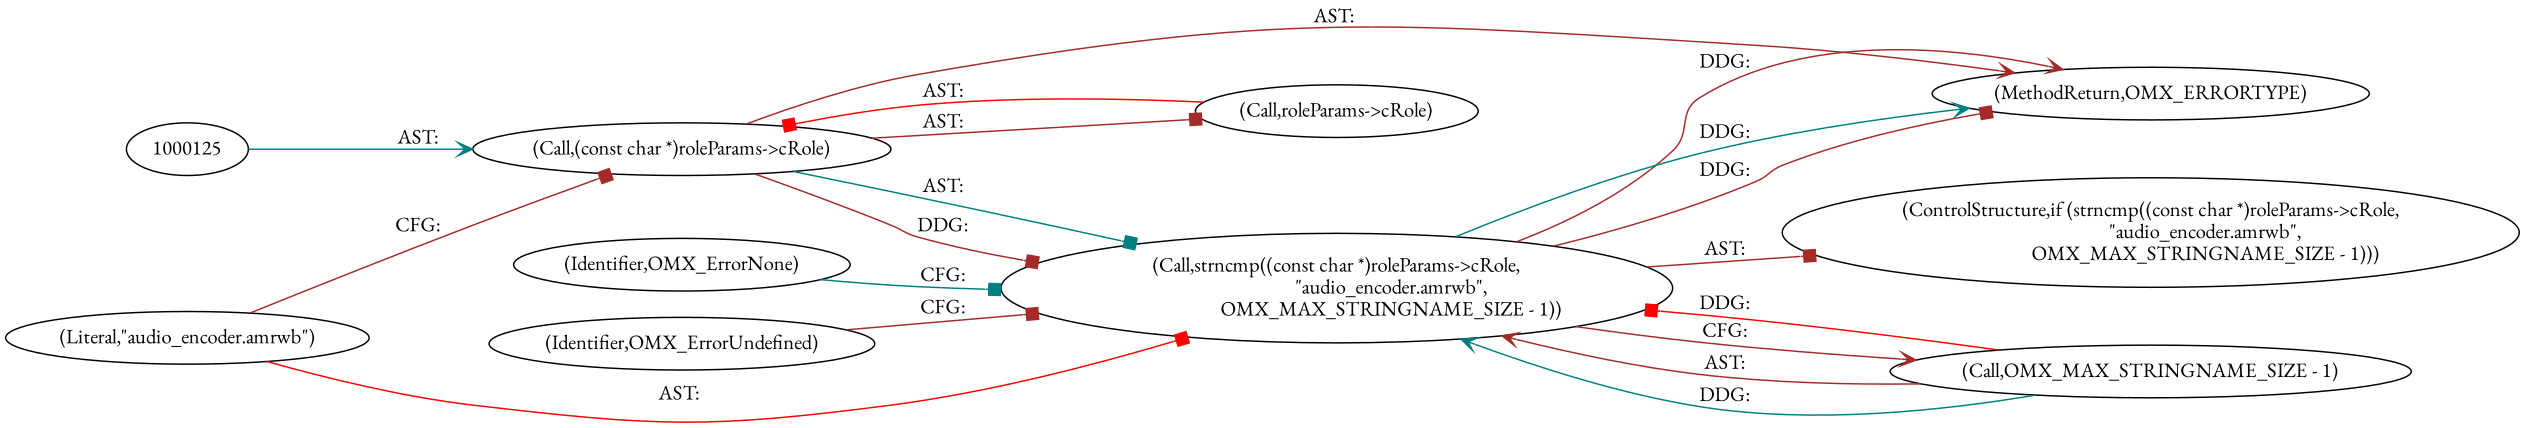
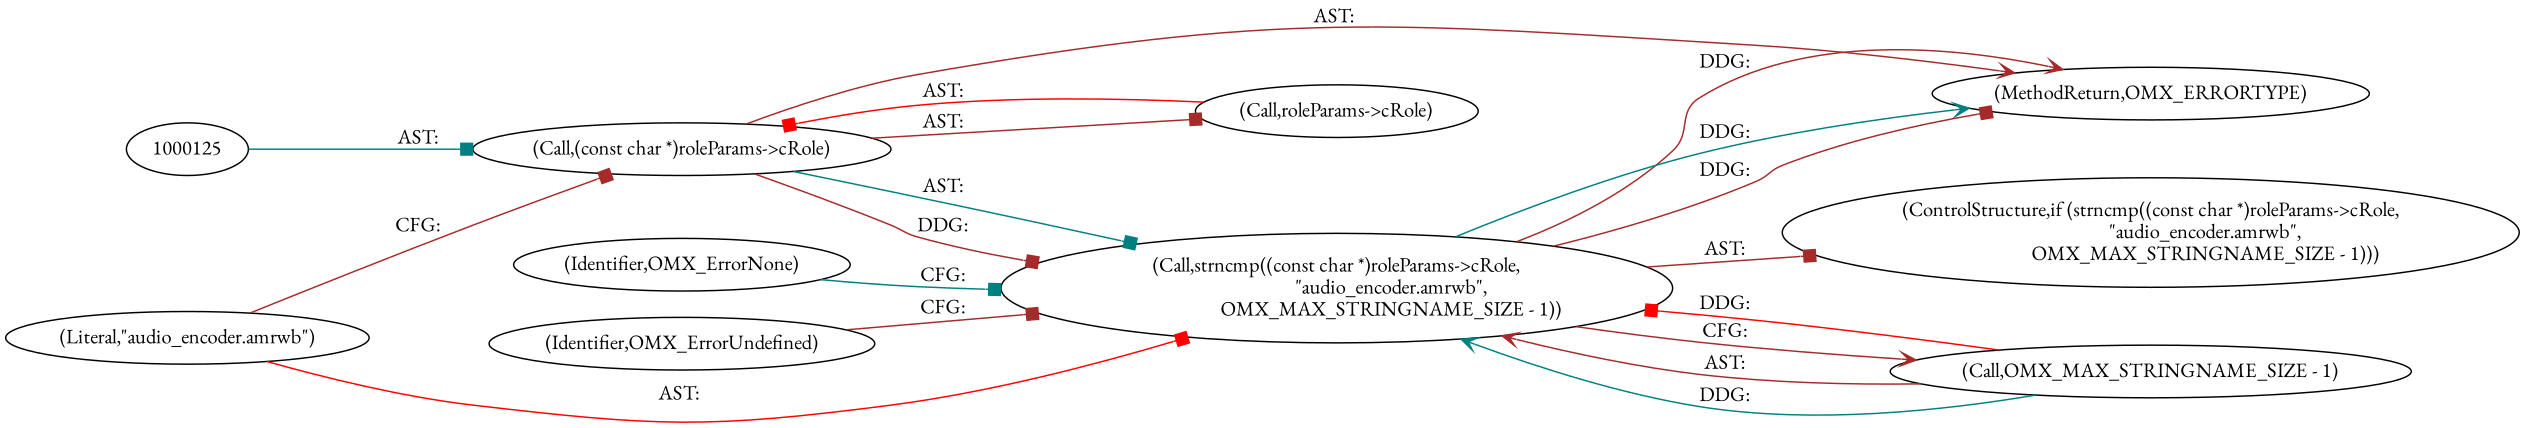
edge "1000125" -> "(Call,(const char *)roleParams->cRole)": arrowhead vee -> box
